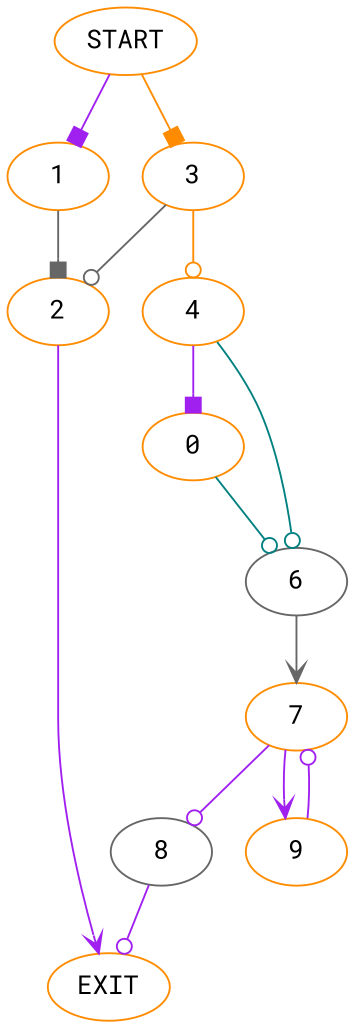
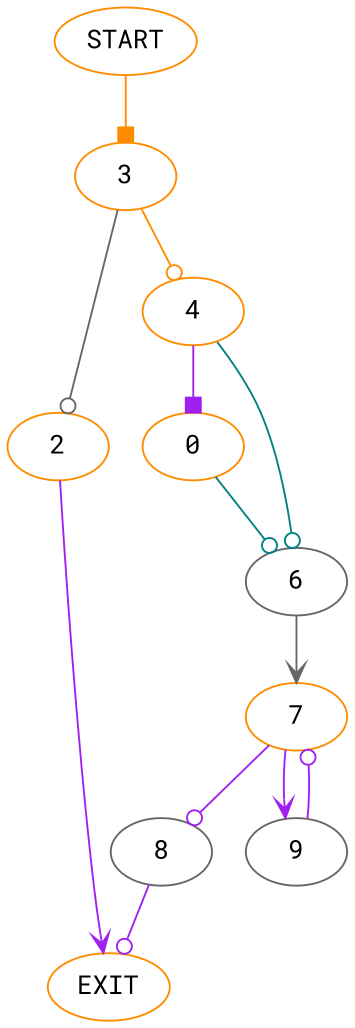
node "1": removed
node "9": color darkorange -> gray40
